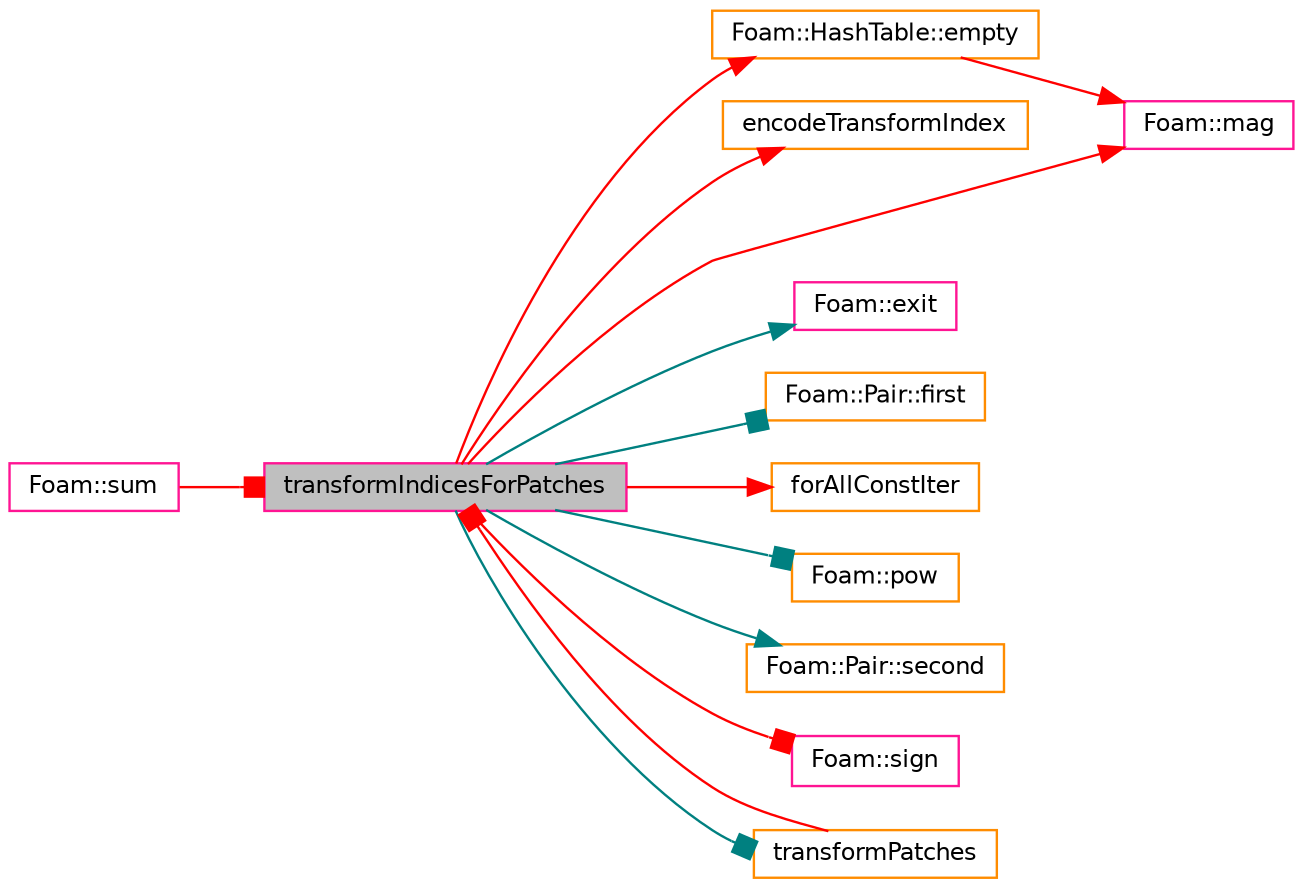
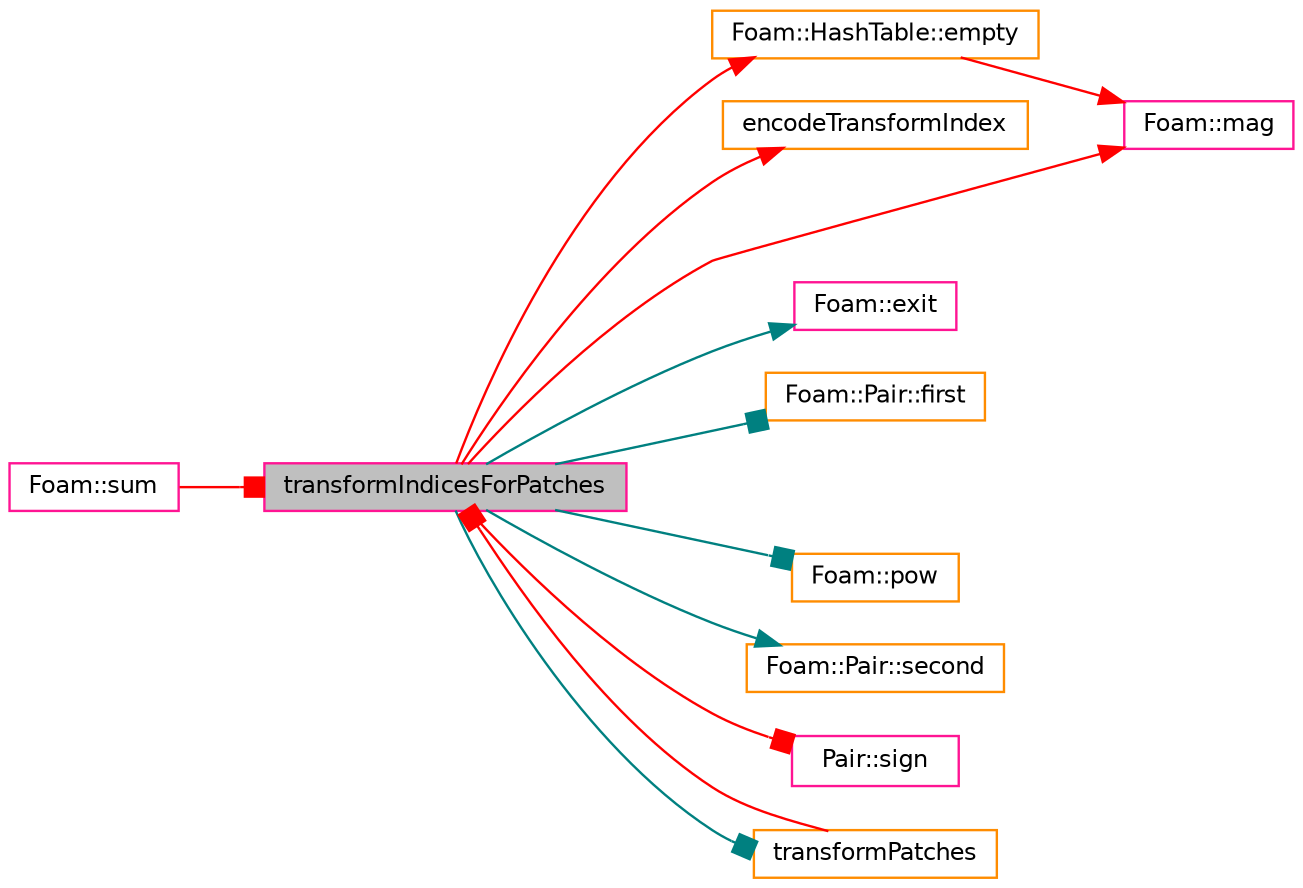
node "forAllConstIter": removed
node "Foam::sign": label "Foam::sign" -> "Pair::sign"
